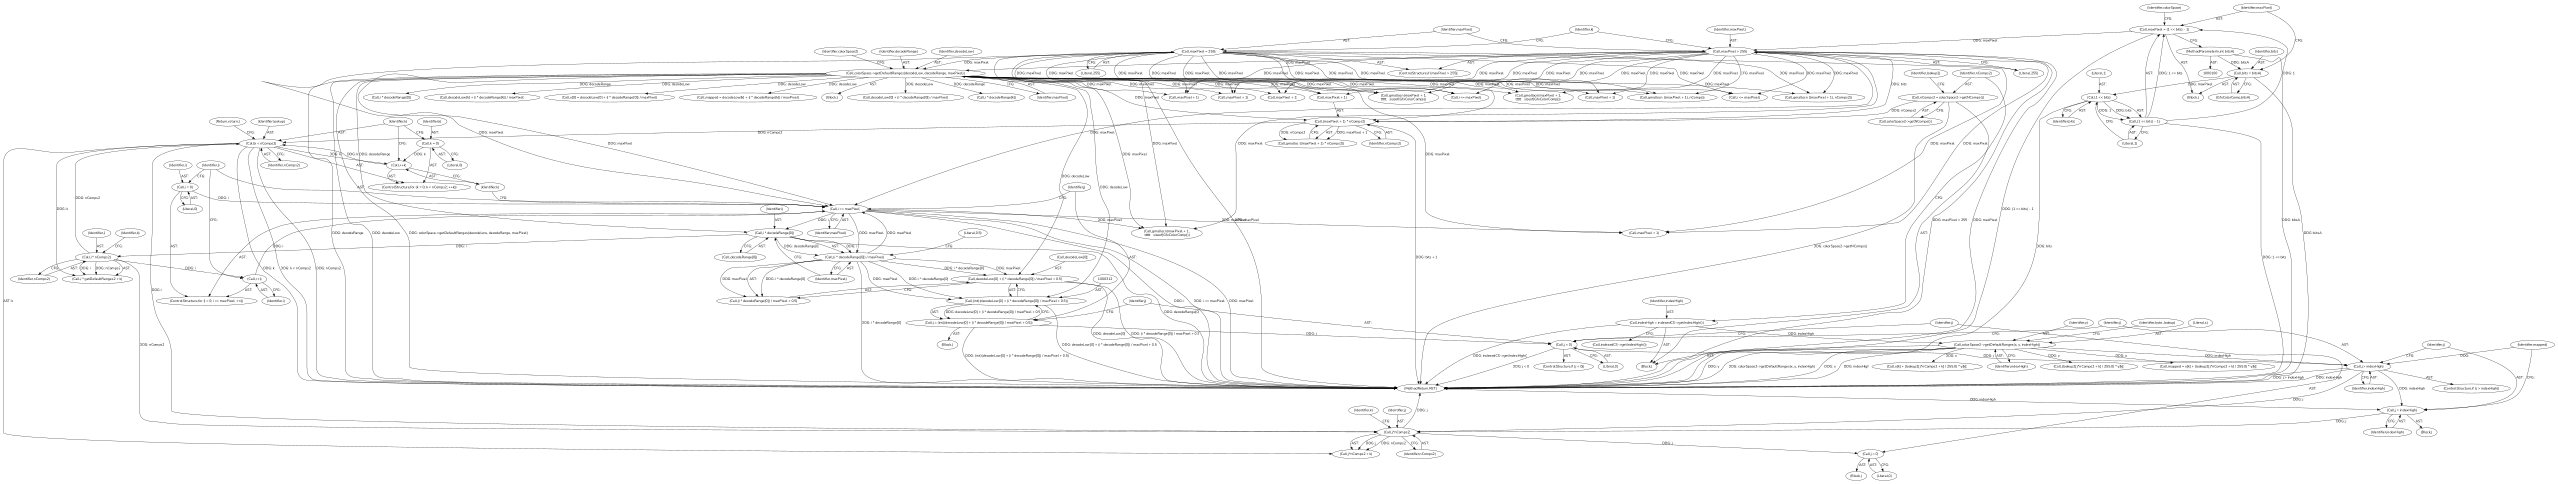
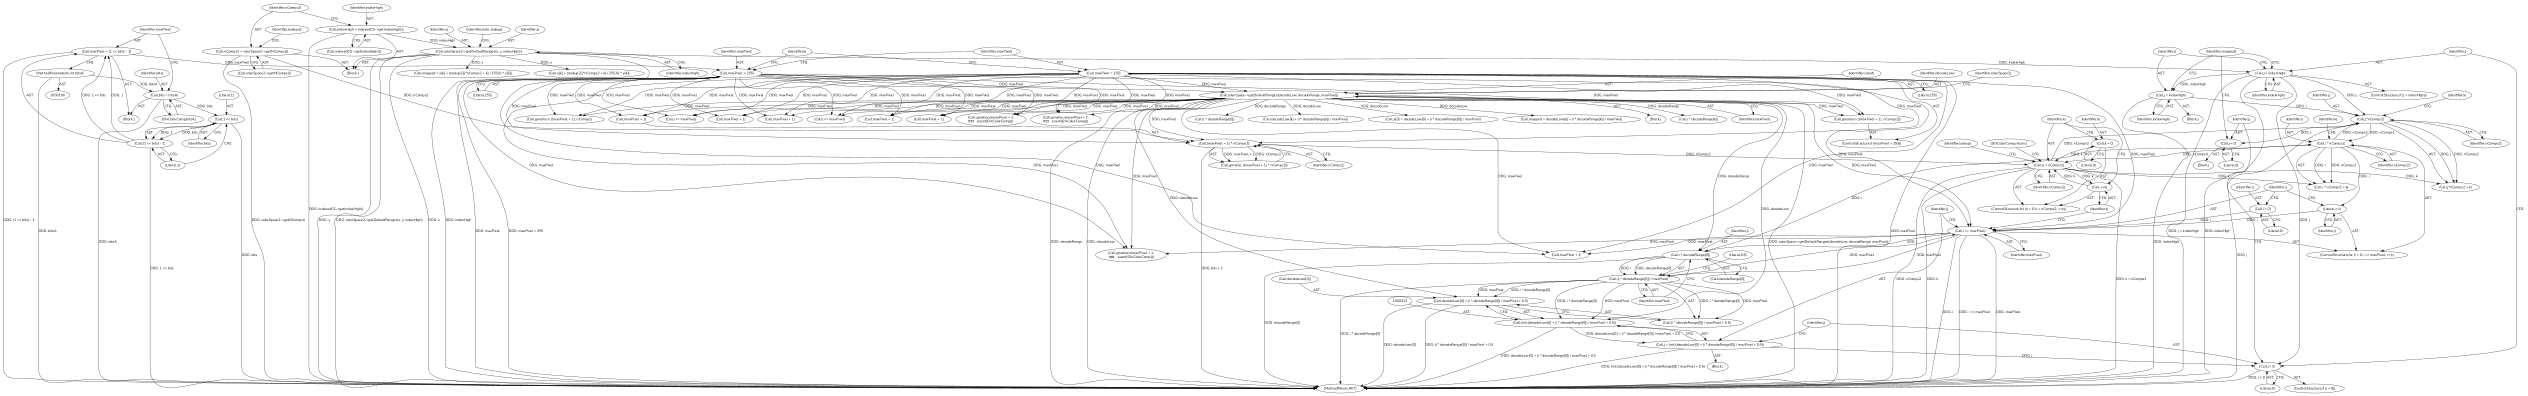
node "(Identifier,colorSpace)": removed
edge "(Call,indexedCS->getIndexHigh())" -> "(Call,indexHigh = indexedCS->getIndexHigh())": added, label "AST:"
node "(Identifier,decodeRange)": label "(Identifier,decodeRange)" -> "(Identifier,sizeof)"
edge "(Call,maxPixel > 255)" -> "(ControlStructure,if (maxPixel > 255))": now "(Call,gmallocn ((maxPixel + 1), nComps2))" -> "(ControlStructure,if (maxPixel > 255))"
edge "(Call,maxPixel > 255)" -> "(Call,gmallocn ((maxPixel + 1), nComps))": label "CFG: maxPixel" -> "DDG: maxPixel"
edge "(Call,maxPixel > 255)" -> "(Call,(maxPixel + 1) * nComps2)": label "DDG: bits" -> "DDG: maxPixel"
edge "(Call,bits = bitsA)" -> "(Call,1 << bits)": label "DDG: maxPixel" -> "DDG: bits"
edge "(Identifier,mapped)" -> "(Call,j = 0)": added, label "CFG:"
node "(Call,decodeLow[0] + (i * decodeRange[0]) / maxPixel)": removed
node "(Return,return;)": label "(Return,return;)" -> "(GfxColorComp,return;)"
edge "(Identifier,lookup)" -> "(Call,k < nComps2)": label "AST: " -> "CFG: "
edge "(Call,j*nComps2)" -> "(Call,i * nComps2)": added, label "DDG: nComps2"
edge "(Call,k = 0)" -> "(Call,++k)": now "(Call,k = 0)" -> "(Call,k < nComps2)"
edge "(Call,i * nComps2)" -> "(Call,k < nComps2)": label "DDG: nComps2" -> "DDG: nComps4"
edge "(Call,i = 0)" -> "(ControlStructure,for (i = 0; i <= maxPixel; ++i))": now "(Call,i * nComps2)" -> "(ControlStructure,for (i = 0; i <= maxPixel; ++i))"
node "(Call,i * getDefaultRanges2 + k)": label "(Call,i * getDefaultRanges2 + k)" -> "(Call,i * nComps2 + k)"
node "(Call,++i)": label "(Call,++i)" -> "(Literal,++i)"
edge "(Call,k < nComps2)" -> "(Call,j*nComps2)": label "DDG: i" -> "DDG: nComps2"
edge "(Call,k < nComps2)" -> "(Call,j*nComps2 + k)": label "AST: k" -> "DDG: k"
node "(Literal,x)": label "(Literal,x)" -> "(Identifier,x)"
edge "(Call,j < 0)" -> "(Call,j > indexHigh)": reversed
edge "(Identifier,mapped)" -> "(Call,j > indexHigh)": label "DDG: " -> "CFG: "
node "(Call,(lookup2[j*nComps2 + k] / 255.0) * y[k])": removed
edge "(MethodReturn,RET)" -> "(Call,j = indexHigh)": reversed
